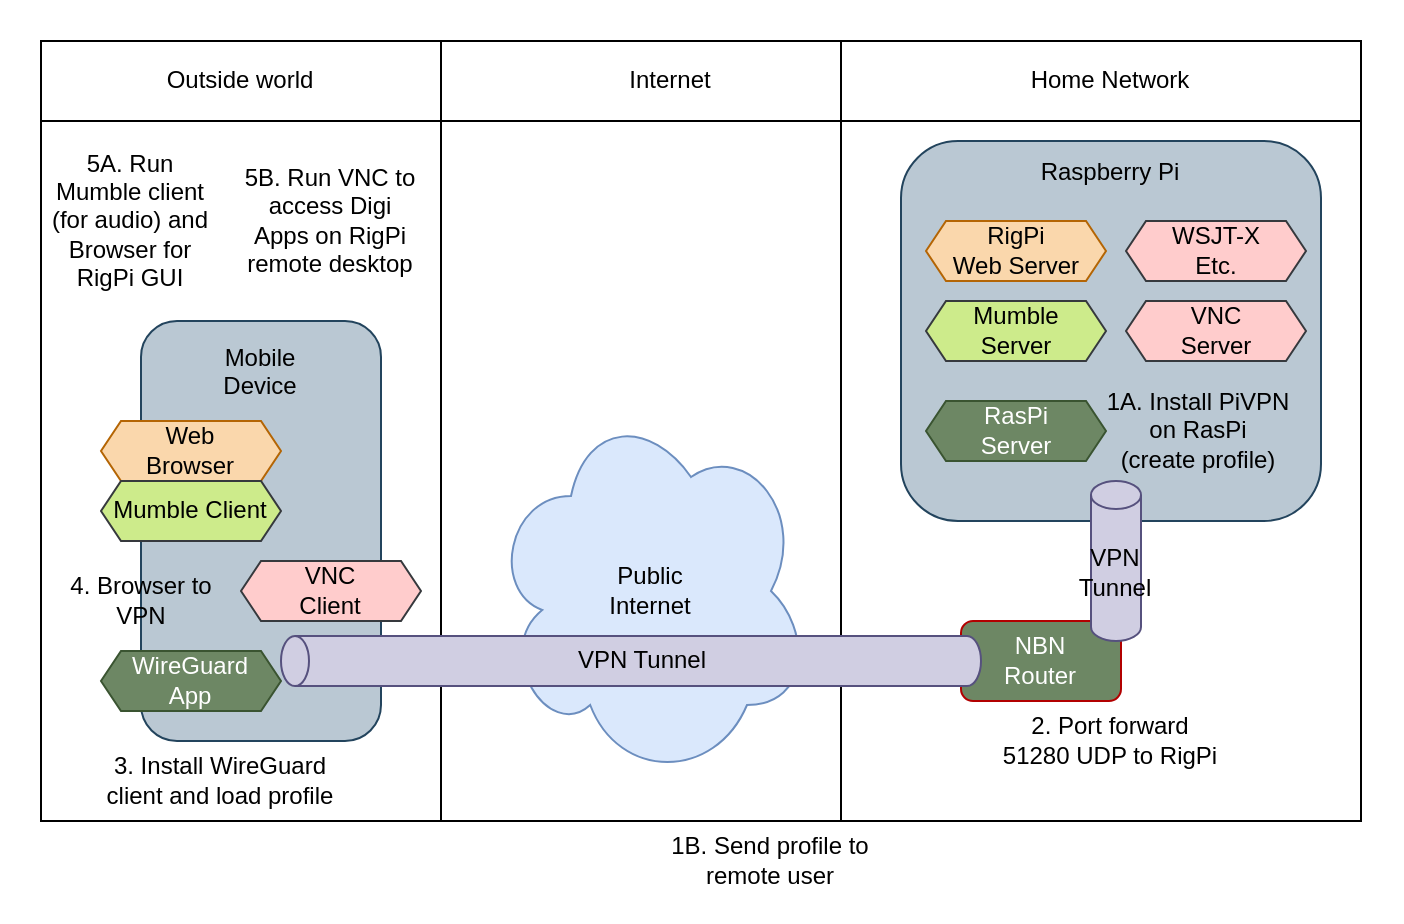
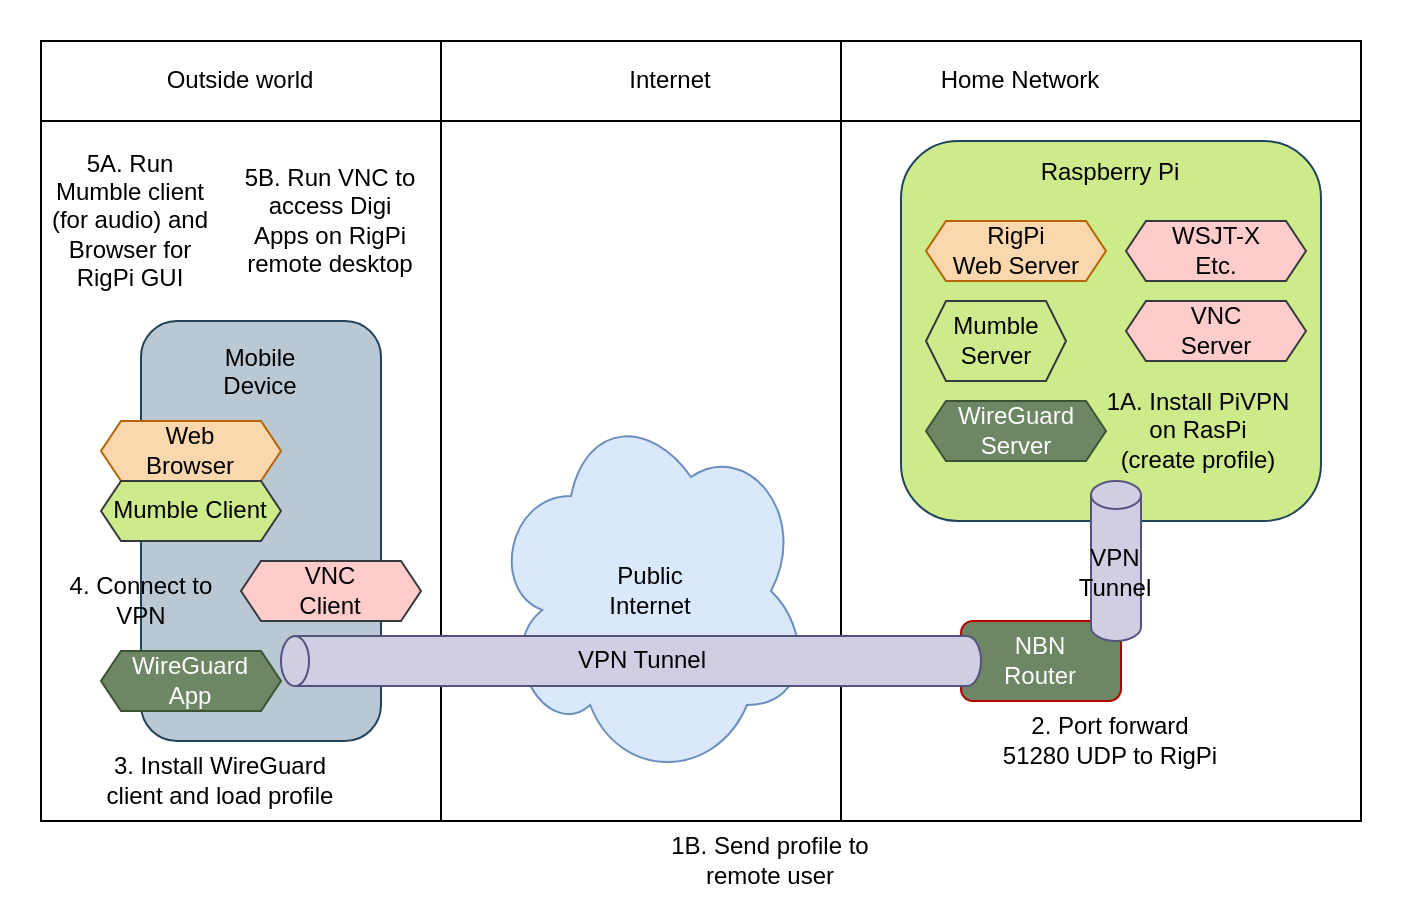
node "Home Network": moved (1111, 81) -> (1021, 81)
node "Mumble Server": size 180x60 -> 140x80
node "Raspberry Pi": fillcolor #bac8d3 -> #cdeb8b
node "RasPi Server": label "RasPi Server" -> "WireGuard Server"
node "4. Browser to VPN": label "4. Browser to VPN" -> "4. Connect to VPN"
